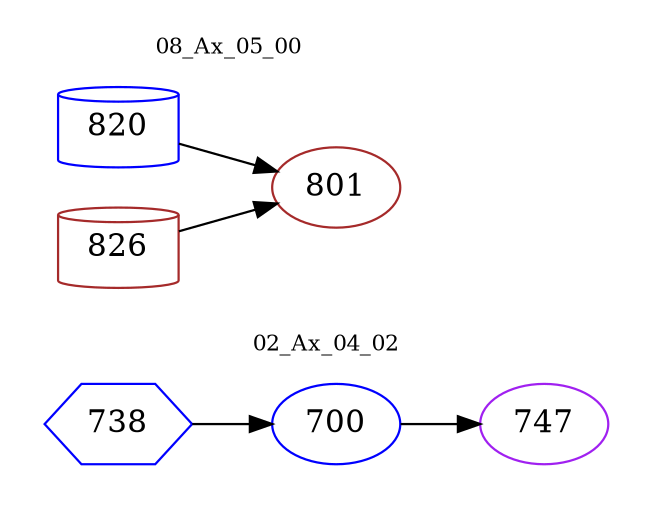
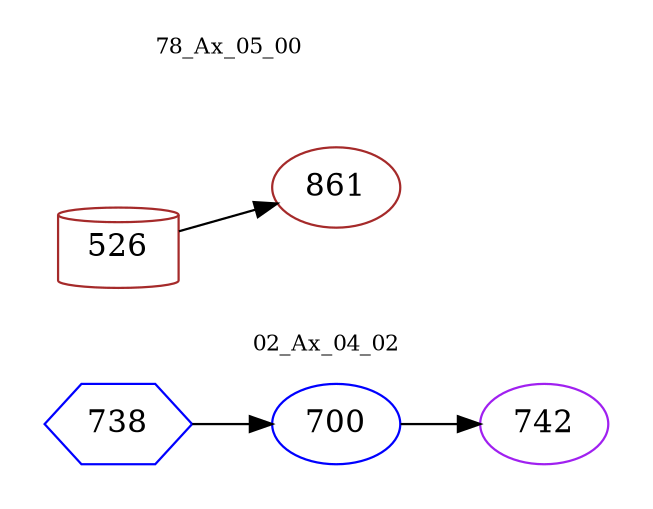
cluster "08_Ax_05_00": label "08_Ax_05_00" -> "78_Ax_05_00"
node "820": removed
node "801": label "801" -> "861"
node "826": label "826" -> "526"
node "747": label "747" -> "742"
